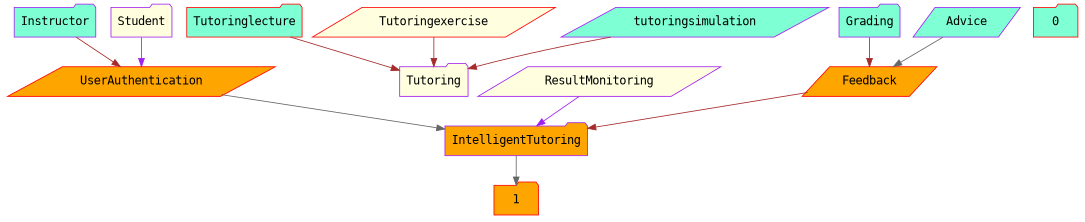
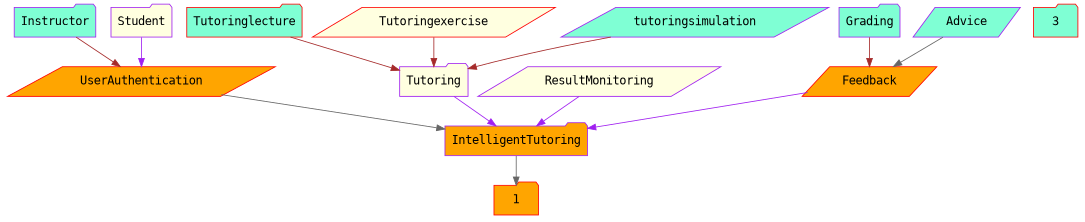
node "0": label "0" -> "3"
edge "Tutoring" -> "IntelligentTutoring": added
edge "Feedback" -> "IntelligentTutoring": color brown -> purple
